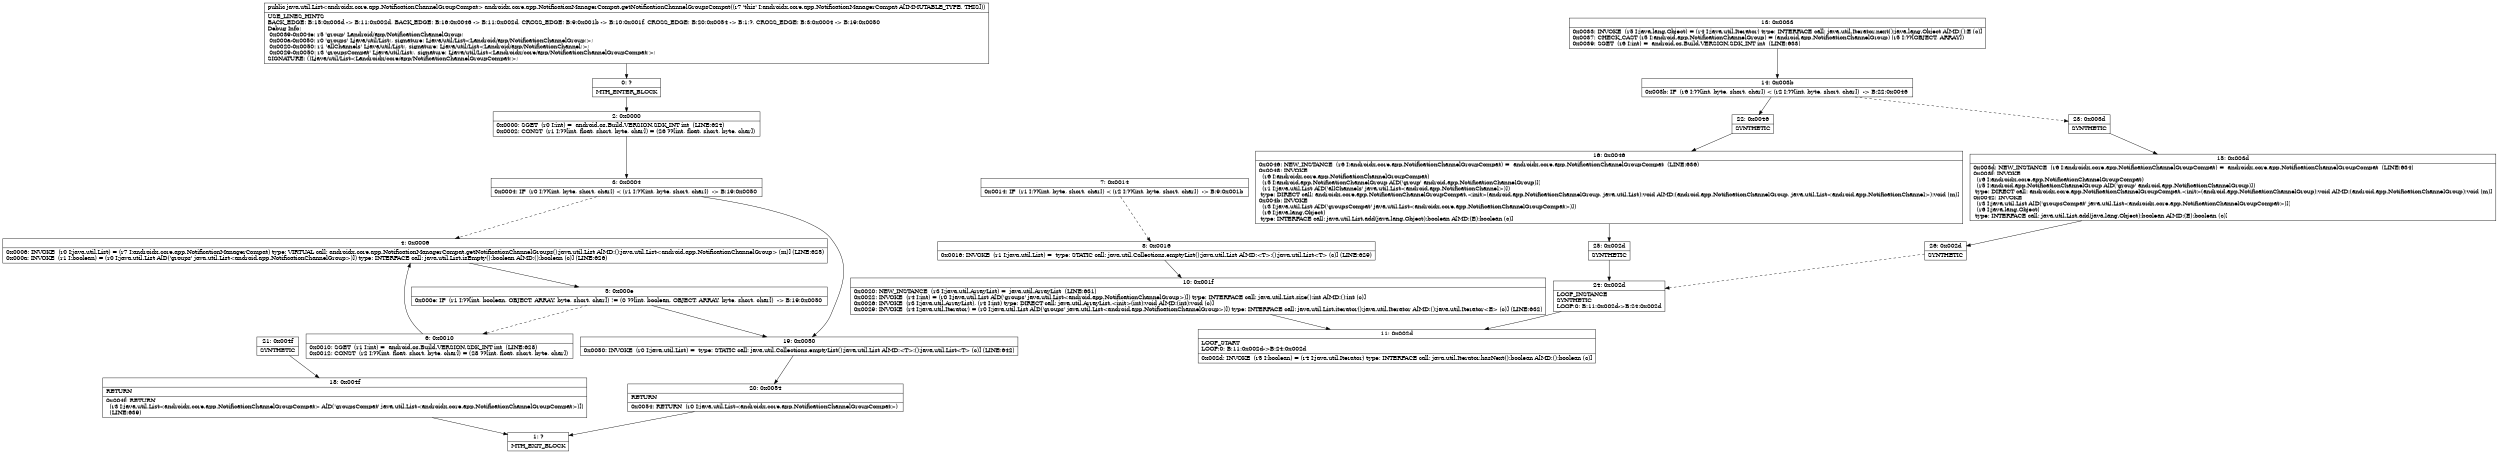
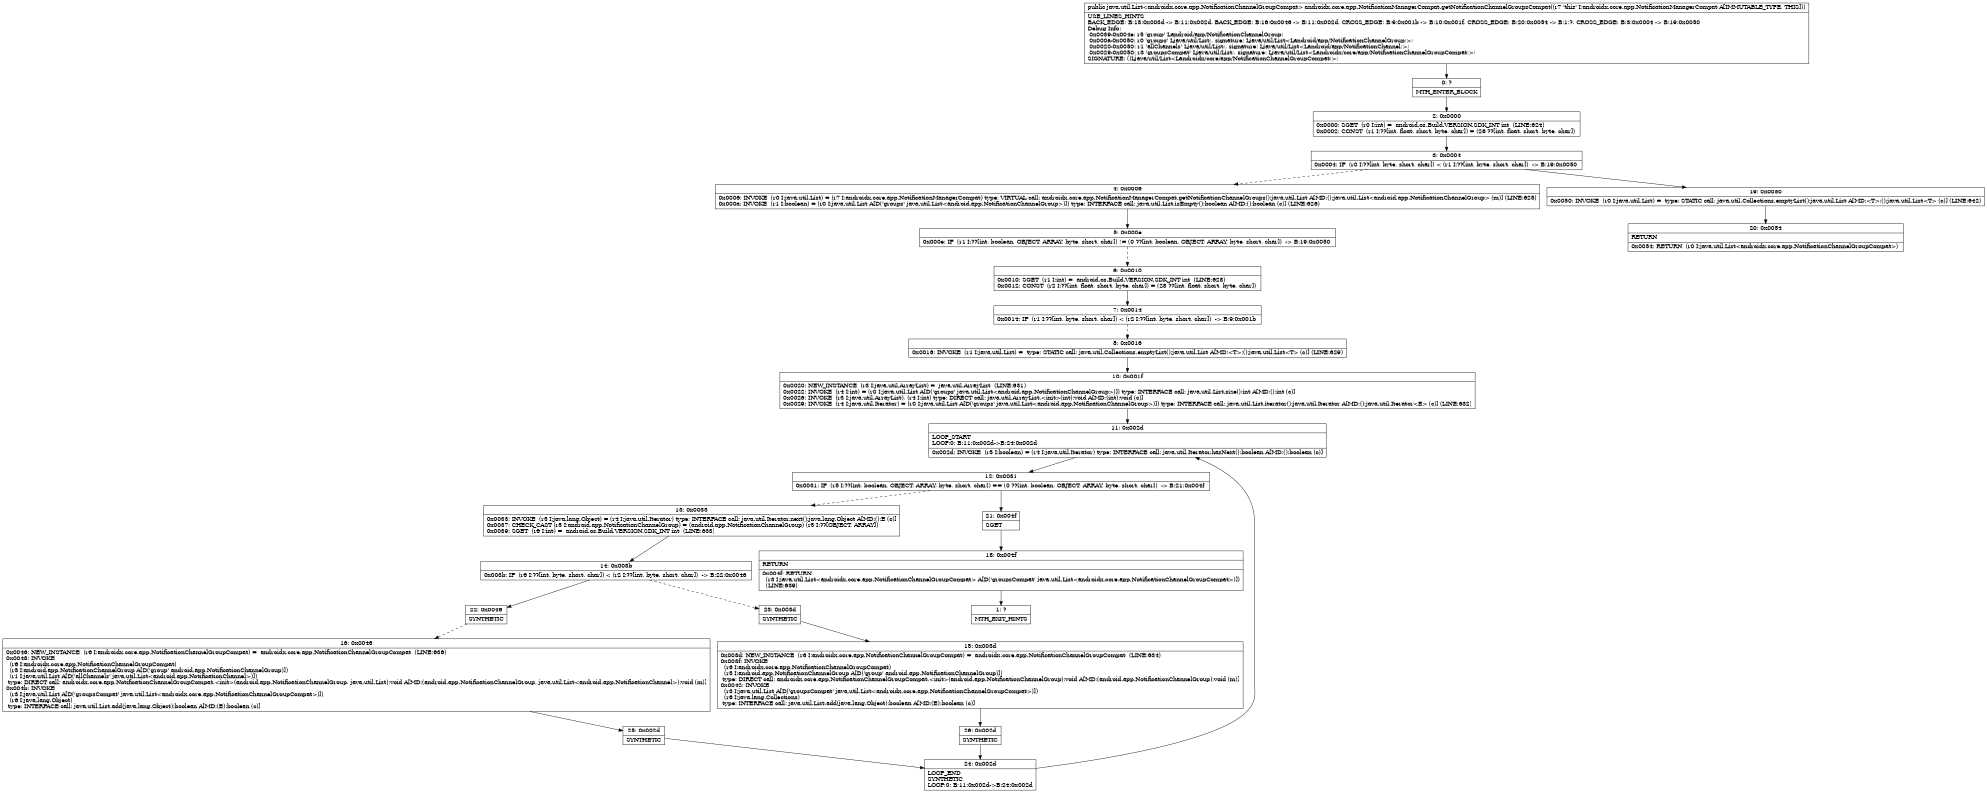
edge "22: 0x0046" -> "16: 0x0046": style solid -> dashed
node "15: 0x003d": text "(r6 I:java.lang.Object)" -> "(r6 I:java.lang.Collections)"
edge "26: 0x002d" -> "24: 0x002d": style dashed -> solid
node "24: 0x002d": text "LOOP_INSTANCE" -> "LOOP_END"
edge "6: 0x0010" -> "4: 0x0006": now "6: 0x0010" -> "7: 0x0014"
edge "5: 0x000e" -> "19: 0x0050": removed
node "21: 0x004f": text "SYNTHETIC" -> "SGET"
edge "20: 0x0054" -> "1: ?": removed
node "1: ?": text "MTH_EXIT_BLOCK" -> "MTH_EXIT_HINTS"
node "12: 0x0031": added
